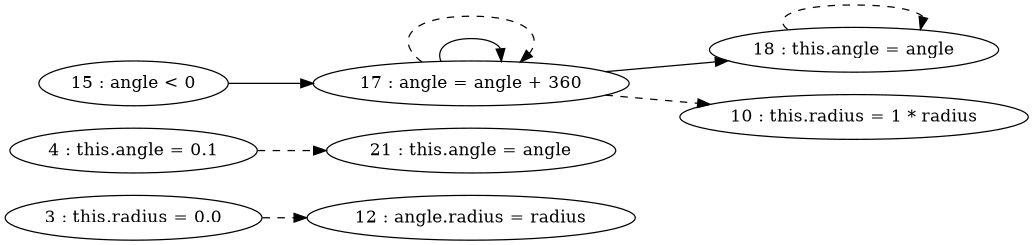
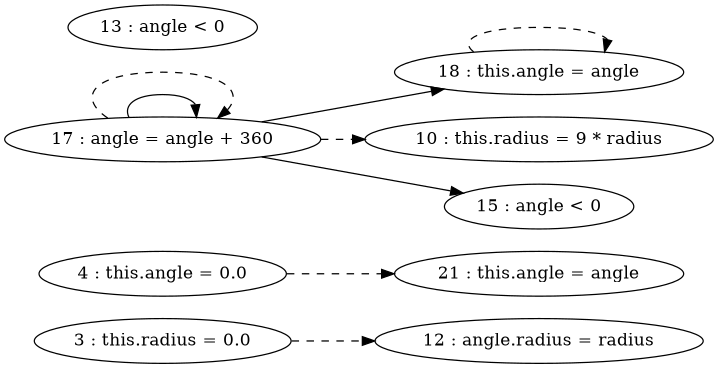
node "13 : angle < 0": added
edge "15 : angle < 0" -> "17 : angle = angle + 360": reversed
node "10 : this.radius = 1 * radius": label "10 : this.radius = 1 * radius" -> "10 : this.radius = 9 * radius"
node "4 : this.angle = 0.1": label "4 : this.angle = 0.1" -> "4 : this.angle = 0.0"
